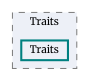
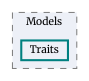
cluster "Traits": label "Traits" -> "Models"
